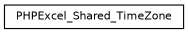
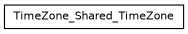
node "PHPExcel_Shared_TimeZone": label "PHPExcel_Shared_TimeZone" -> "TimeZone_Shared_TimeZone"
